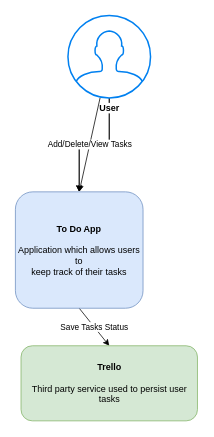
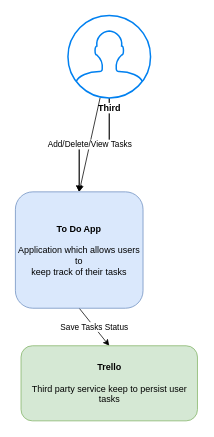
node "User": label "User" -> "Third"
node "Trello Third party service used to persist user tasks": label "Trello Third party service used to persist user tasks" -> "Trello Third party service keep to persist user tasks"
